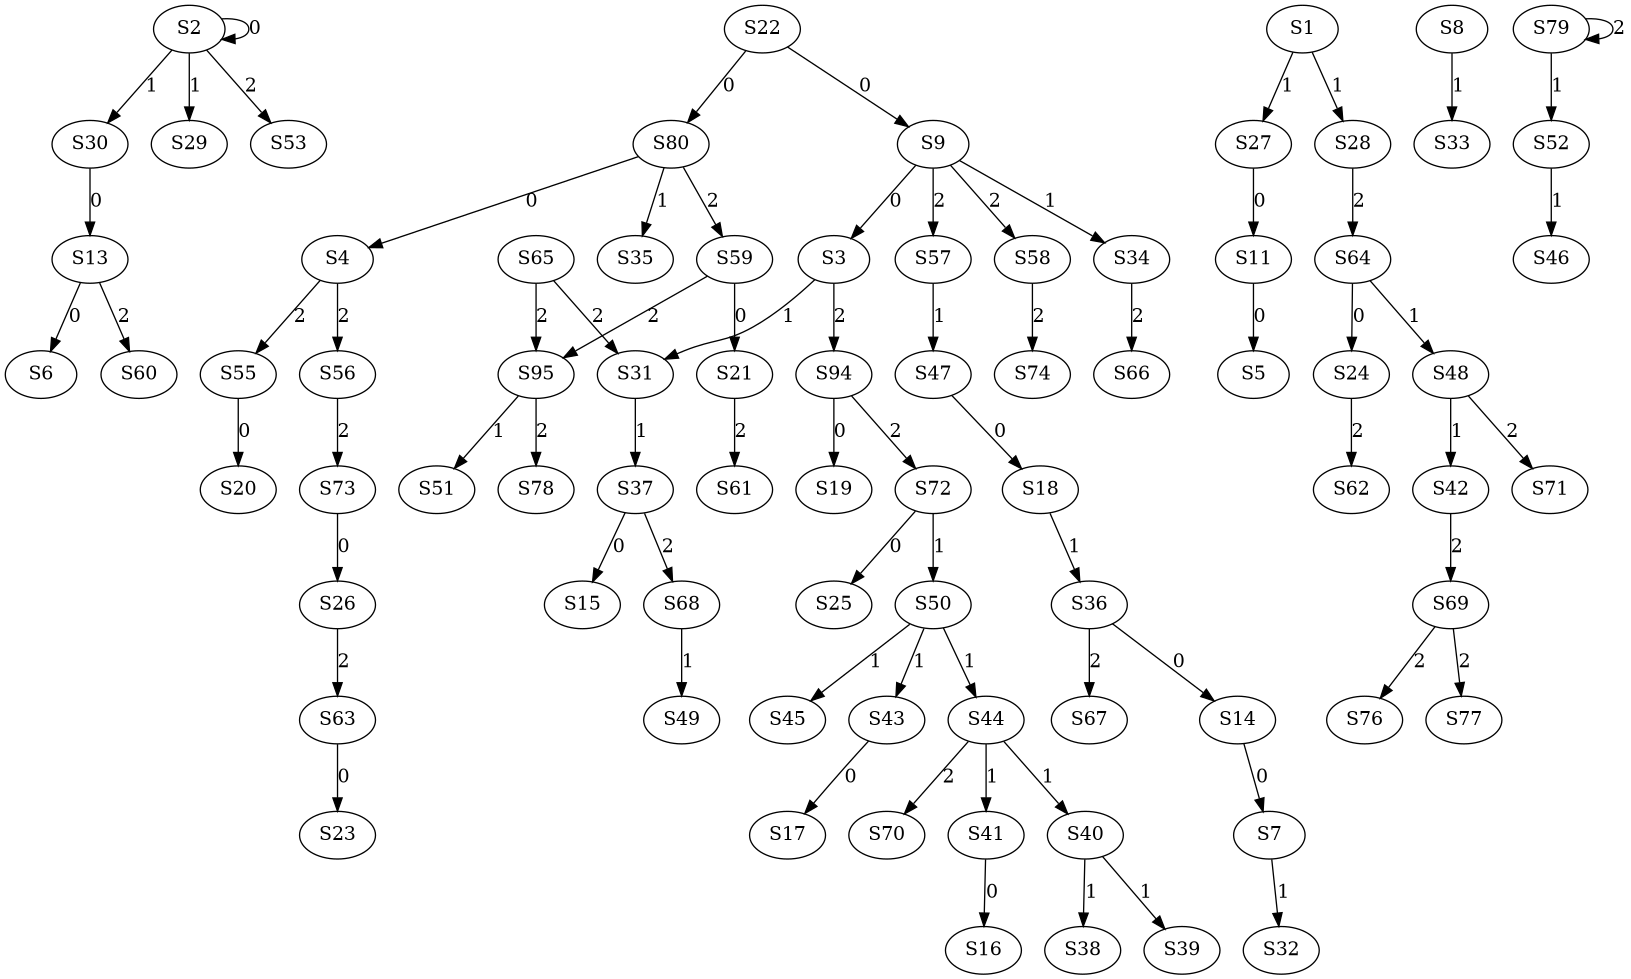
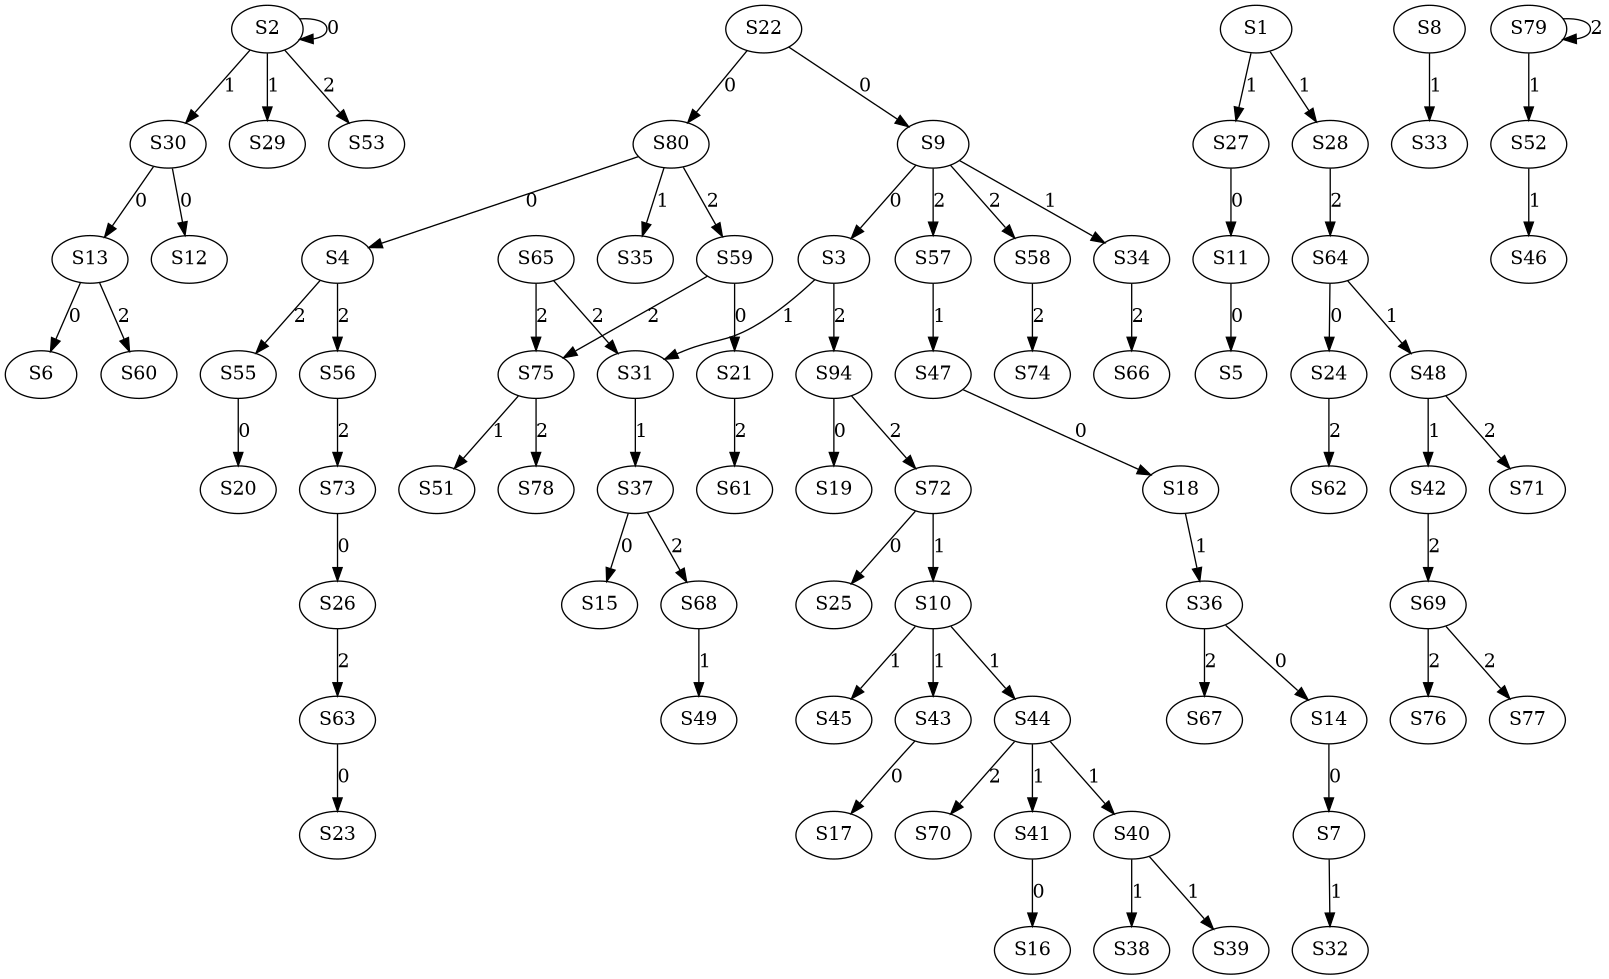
node "S12": added
node "S95": label "S95" -> "S75"
node "S50": label "S50" -> "S10"
